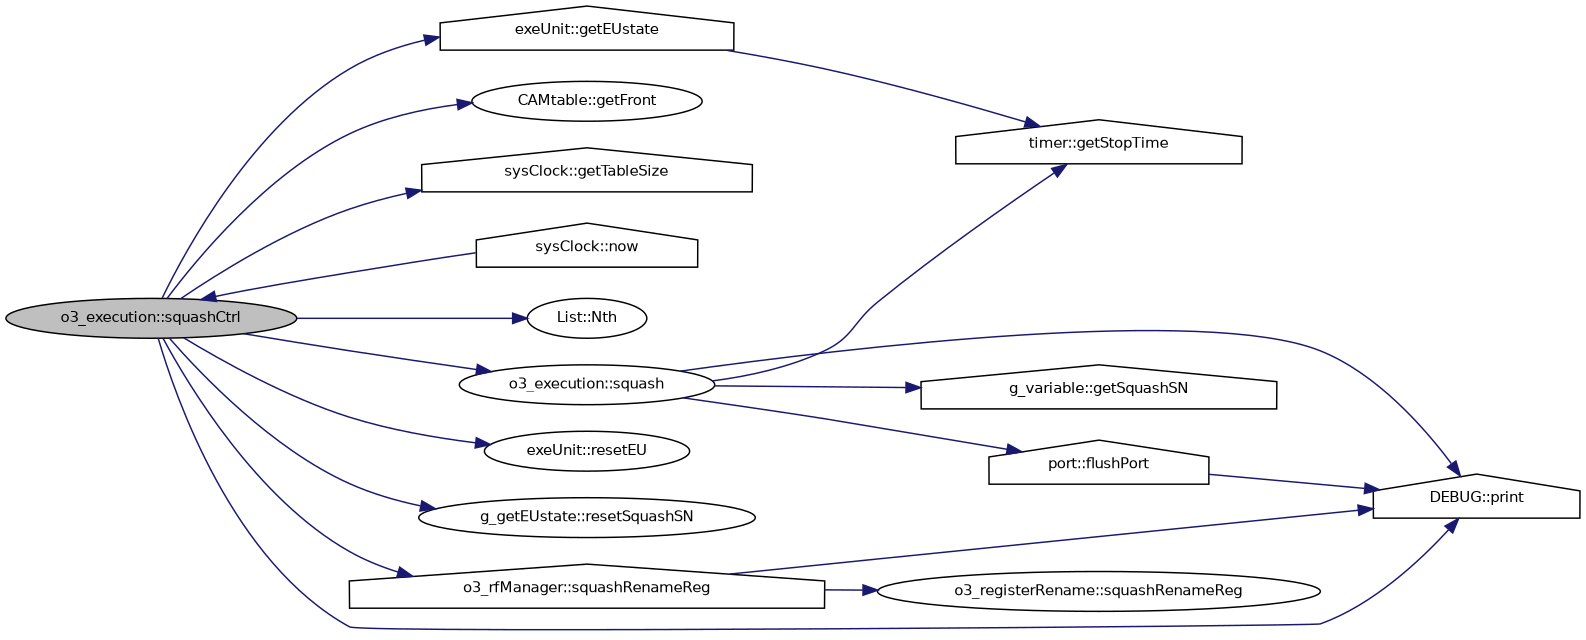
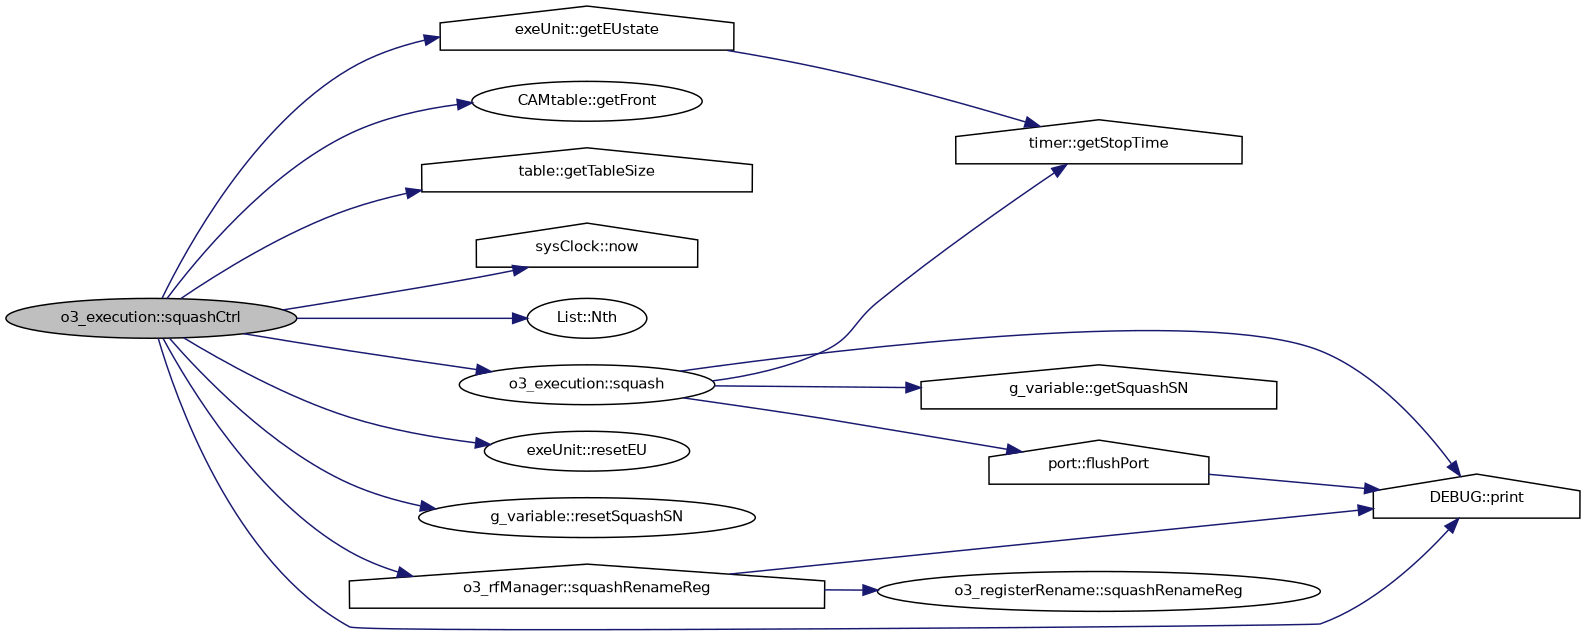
node "sysClock::getTableSize": label "sysClock::getTableSize" -> "table::getTableSize"
edge "sysClock::now" -> "o3_execution::squashCtrl": reversed
node "g_getEUstate::resetSquashSN": label "g_getEUstate::resetSquashSN" -> "g_variable::resetSquashSN"
